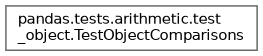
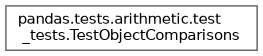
node "pandas.tests.arithmetic.test _object.TestObjectComparisons": label "pandas.tests.arithmetic.test _object.TestObjectComparisons" -> "pandas.tests.arithmetic.test _tests.TestObjectComparisons"
